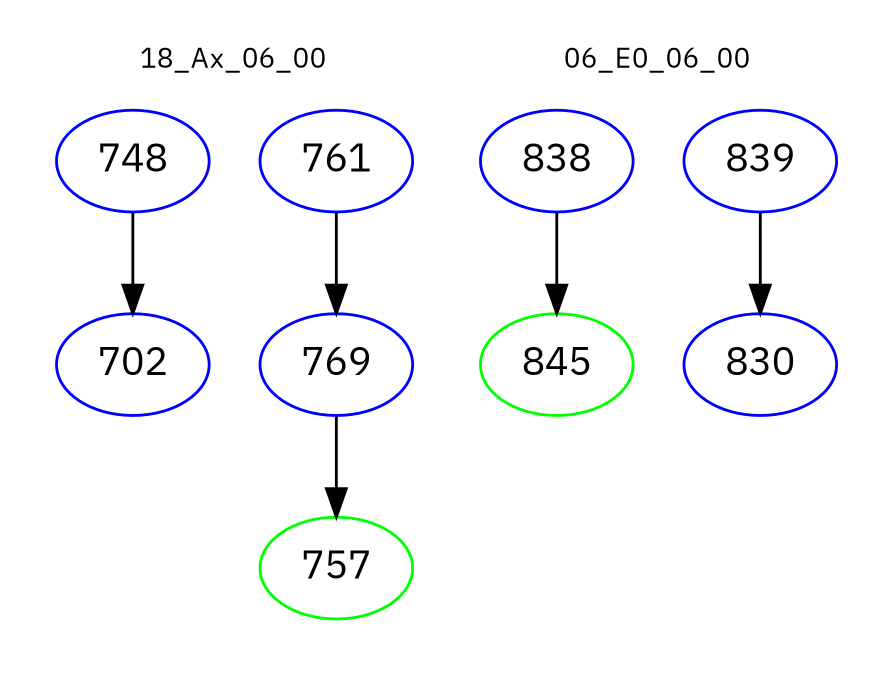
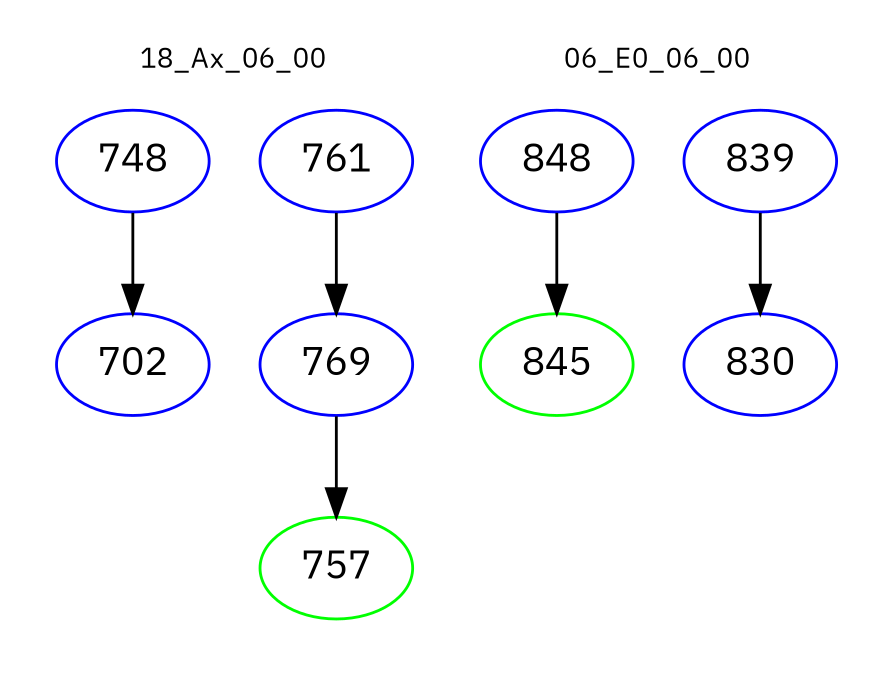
node "838": label "838" -> "848"
